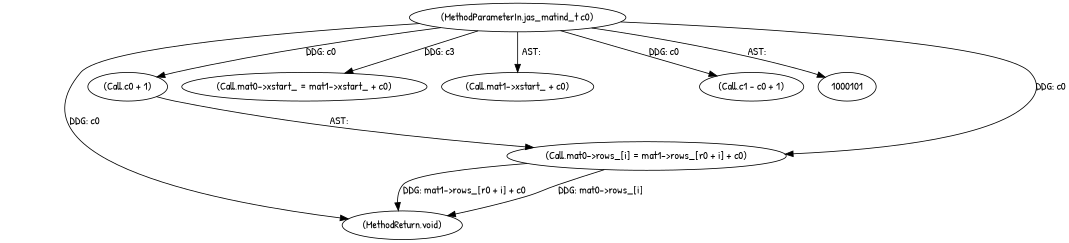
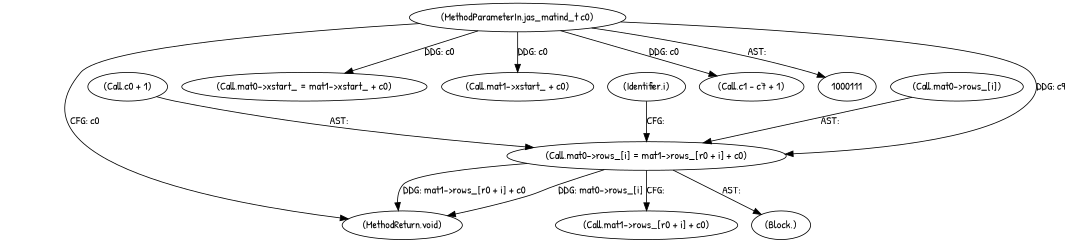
edge "(MethodParameterIn,jas_matind_t c0)" -> "(Call,c0 + 1)": removed, label "DDG: c0"
edge "(MethodParameterIn,jas_matind_t c0)" -> "(Call,mat0->xstart_ = mat1->xstart_ + c0)": label "DDG: c3" -> "DDG: c0"
edge "(MethodParameterIn,jas_matind_t c0)" -> "(Call,mat1->xstart_ + c0)": label "AST: " -> "DDG: c0"
node "(Identifier,i)": added
node "(Call,c1 - c0 + 1)": label "(Call,c1 - c0 + 1)" -> "(Call,c1 - c7 + 1)"
node "1000101": label "1000101" -> "1000111"
node "(Call,mat0->rows_[i])": added
edge "(MethodParameterIn,jas_matind_t c0)" -> "(Call,mat0->rows_[i] = mat1->rows_[r0 + i] + c0)": label "DDG: c0" -> "DDG: c9"
edge "(MethodParameterIn,jas_matind_t c0)" -> "(MethodReturn,void)": label "DDG: c0" -> "CFG: c0"
node "(Call,mat1->rows_[r0 + i] + c0)": added
node "(Block,)": added
